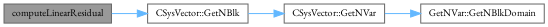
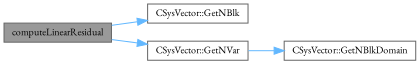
edge "CSysVector::GetNBlk" -> "CSysVector::GetNVar": now "computeLinearResidual" -> "CSysVector::GetNVar"
node "GetNVar::GetNBlkDomain": label "GetNVar::GetNBlkDomain" -> "CSysVector::GetNBlkDomain"
